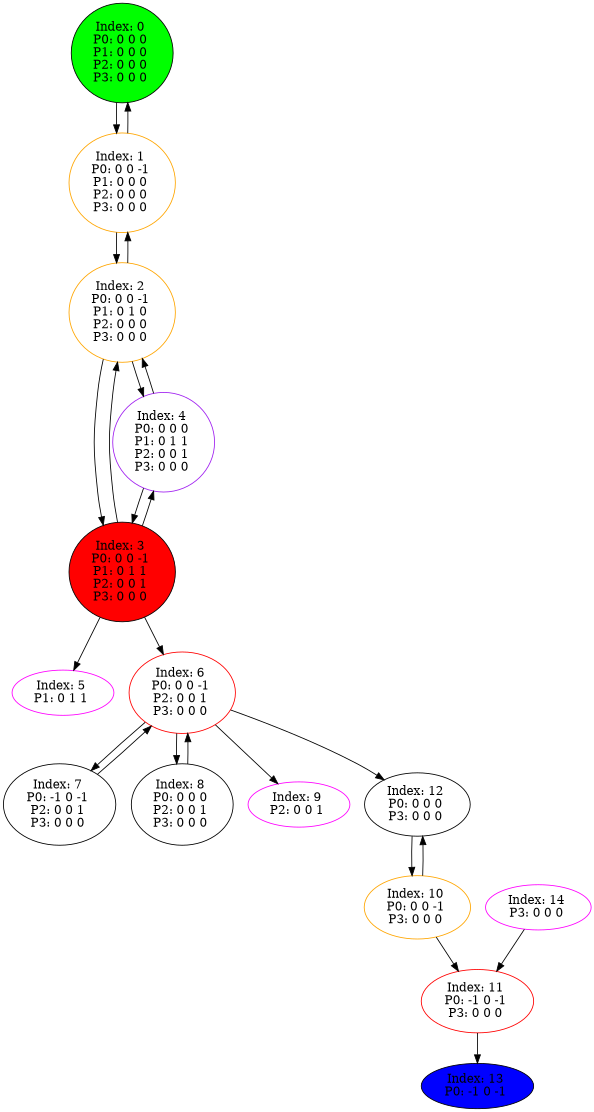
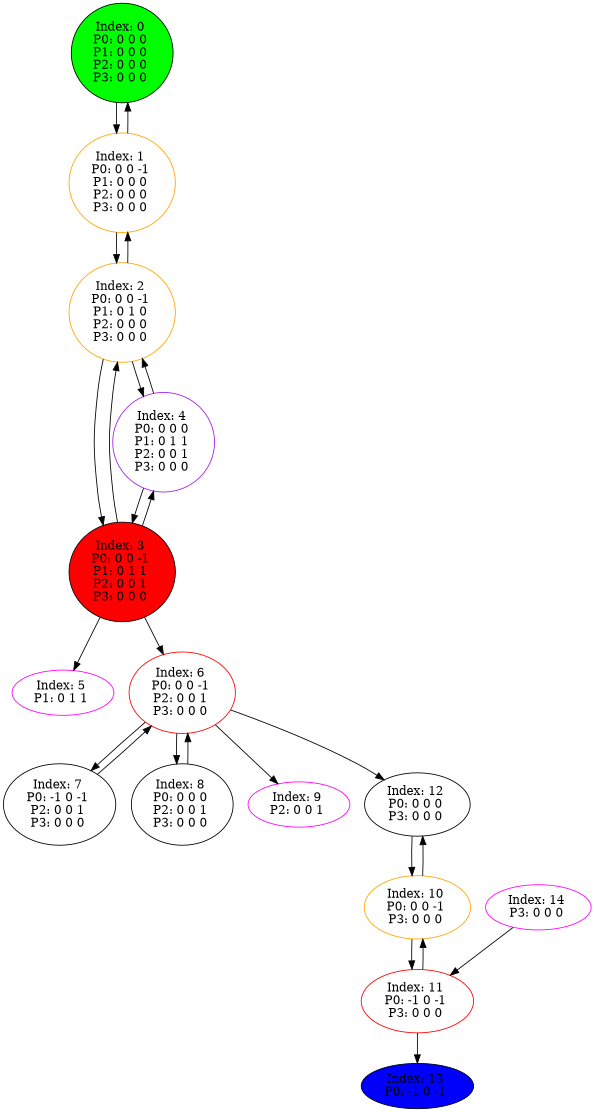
edge "Index: 11 P0: -1 0 -1 P3: 0 0 0" -> "Index: 10 P0: 0 0 -1 P3: 0 0 0": added
